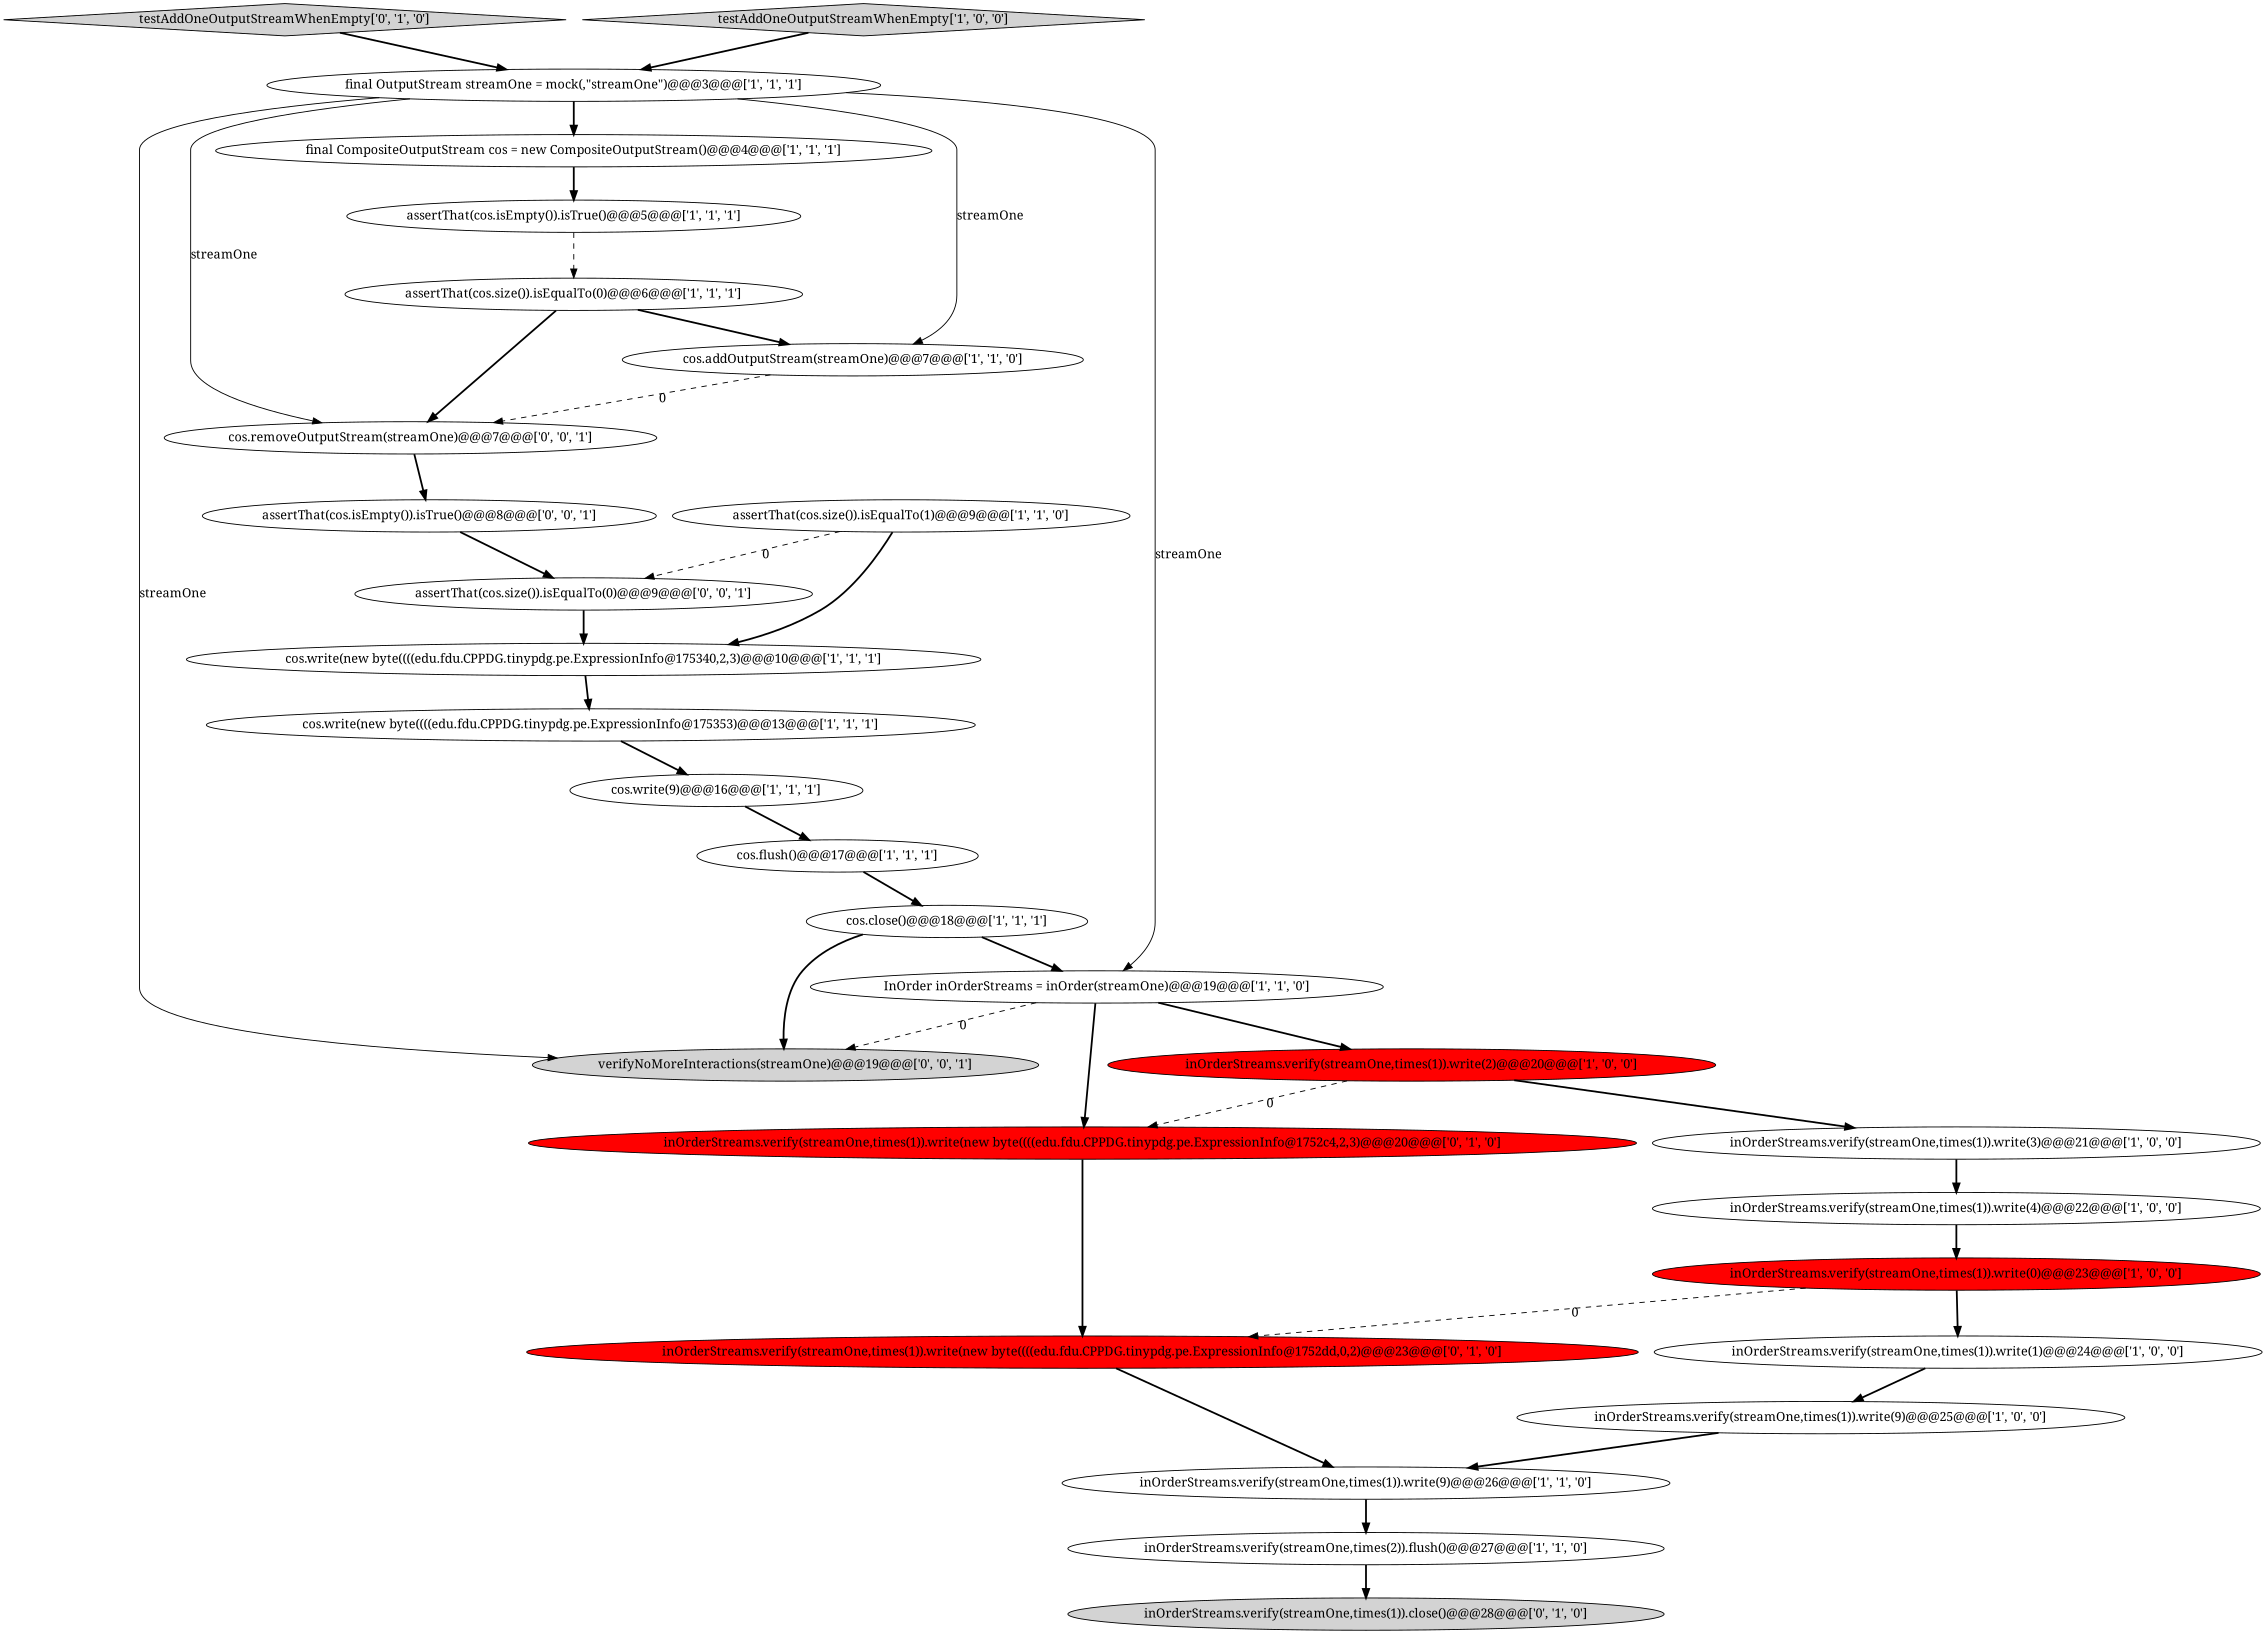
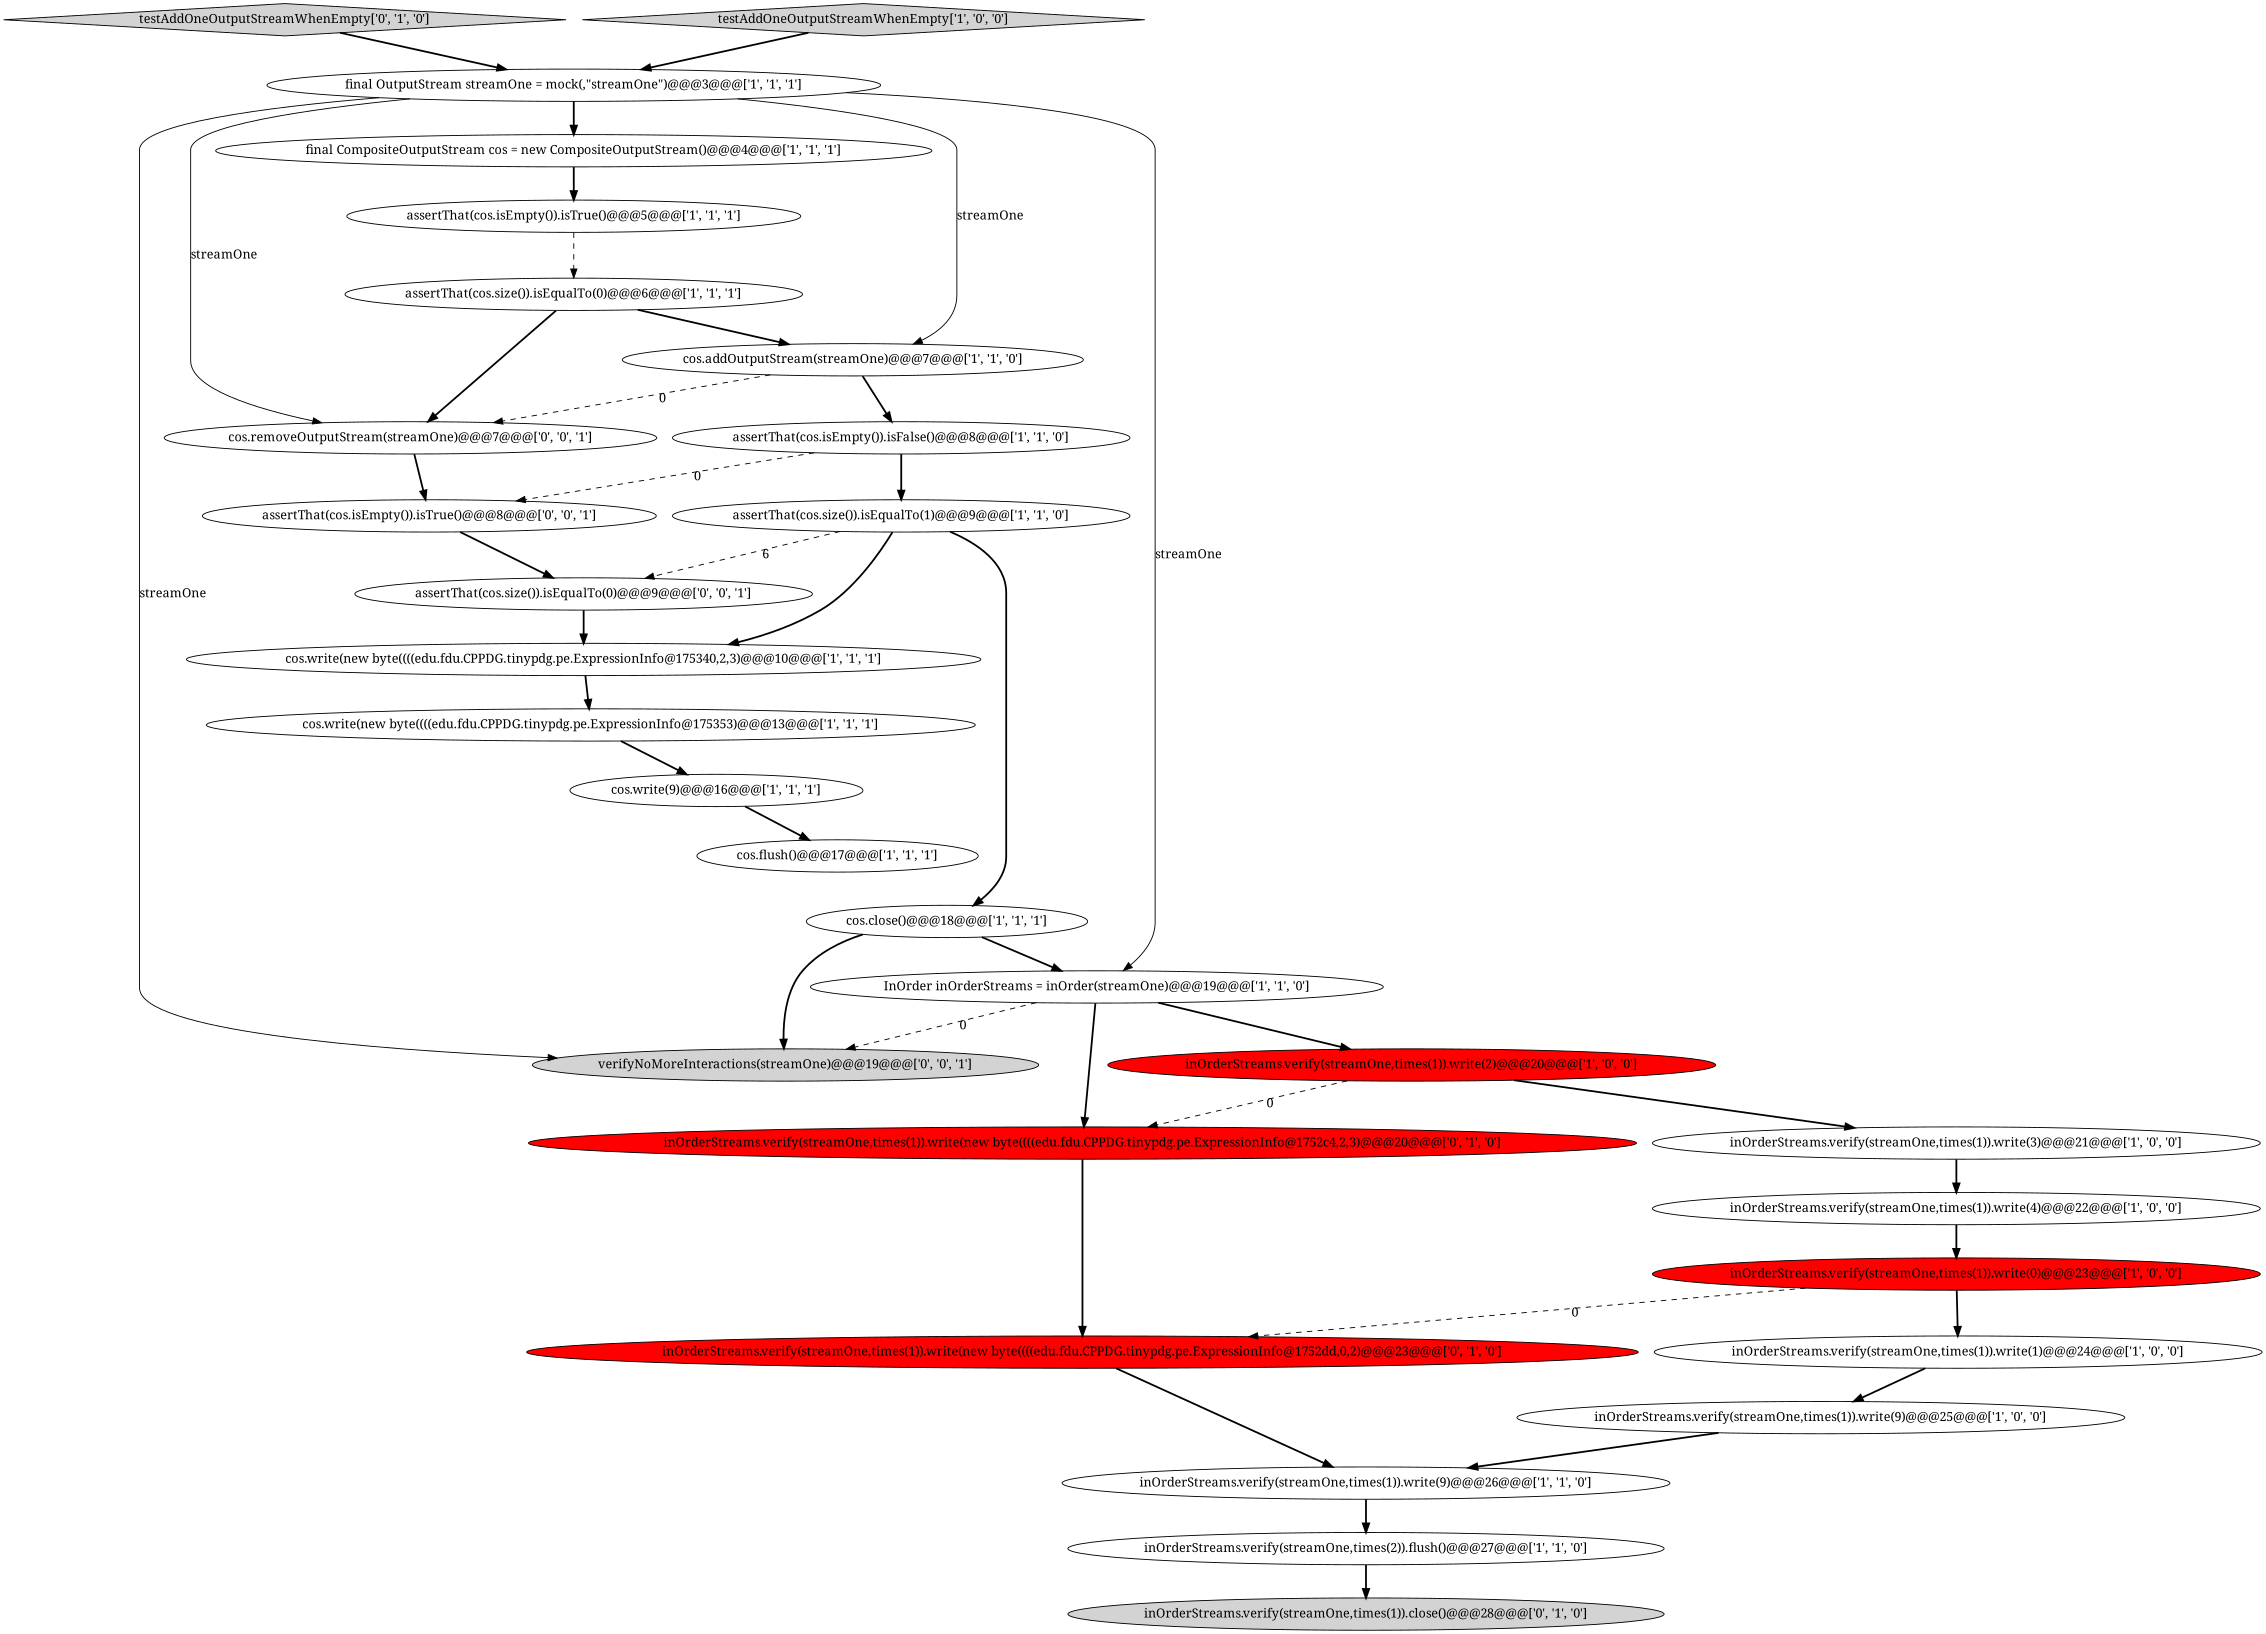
node "assertThat(cos.isEmpty()).isFalse()@@@8@@@['1', '1', '0']": added
edge "assertThat(cos.size()).isEqualTo(1)@@@9@@@['1', '1', '0']" -> "assertThat(cos.size()).isEqualTo(0)@@@9@@@['0', '0', '1']": label "0" -> "6"
edge "cos.flush()@@@17@@@['1', '1', '1']" -> "cos.close()@@@18@@@['1', '1', '1']": now "assertThat(cos.size()).isEqualTo(1)@@@9@@@['1', '1', '0']" -> "cos.close()@@@18@@@['1', '1', '1']"
